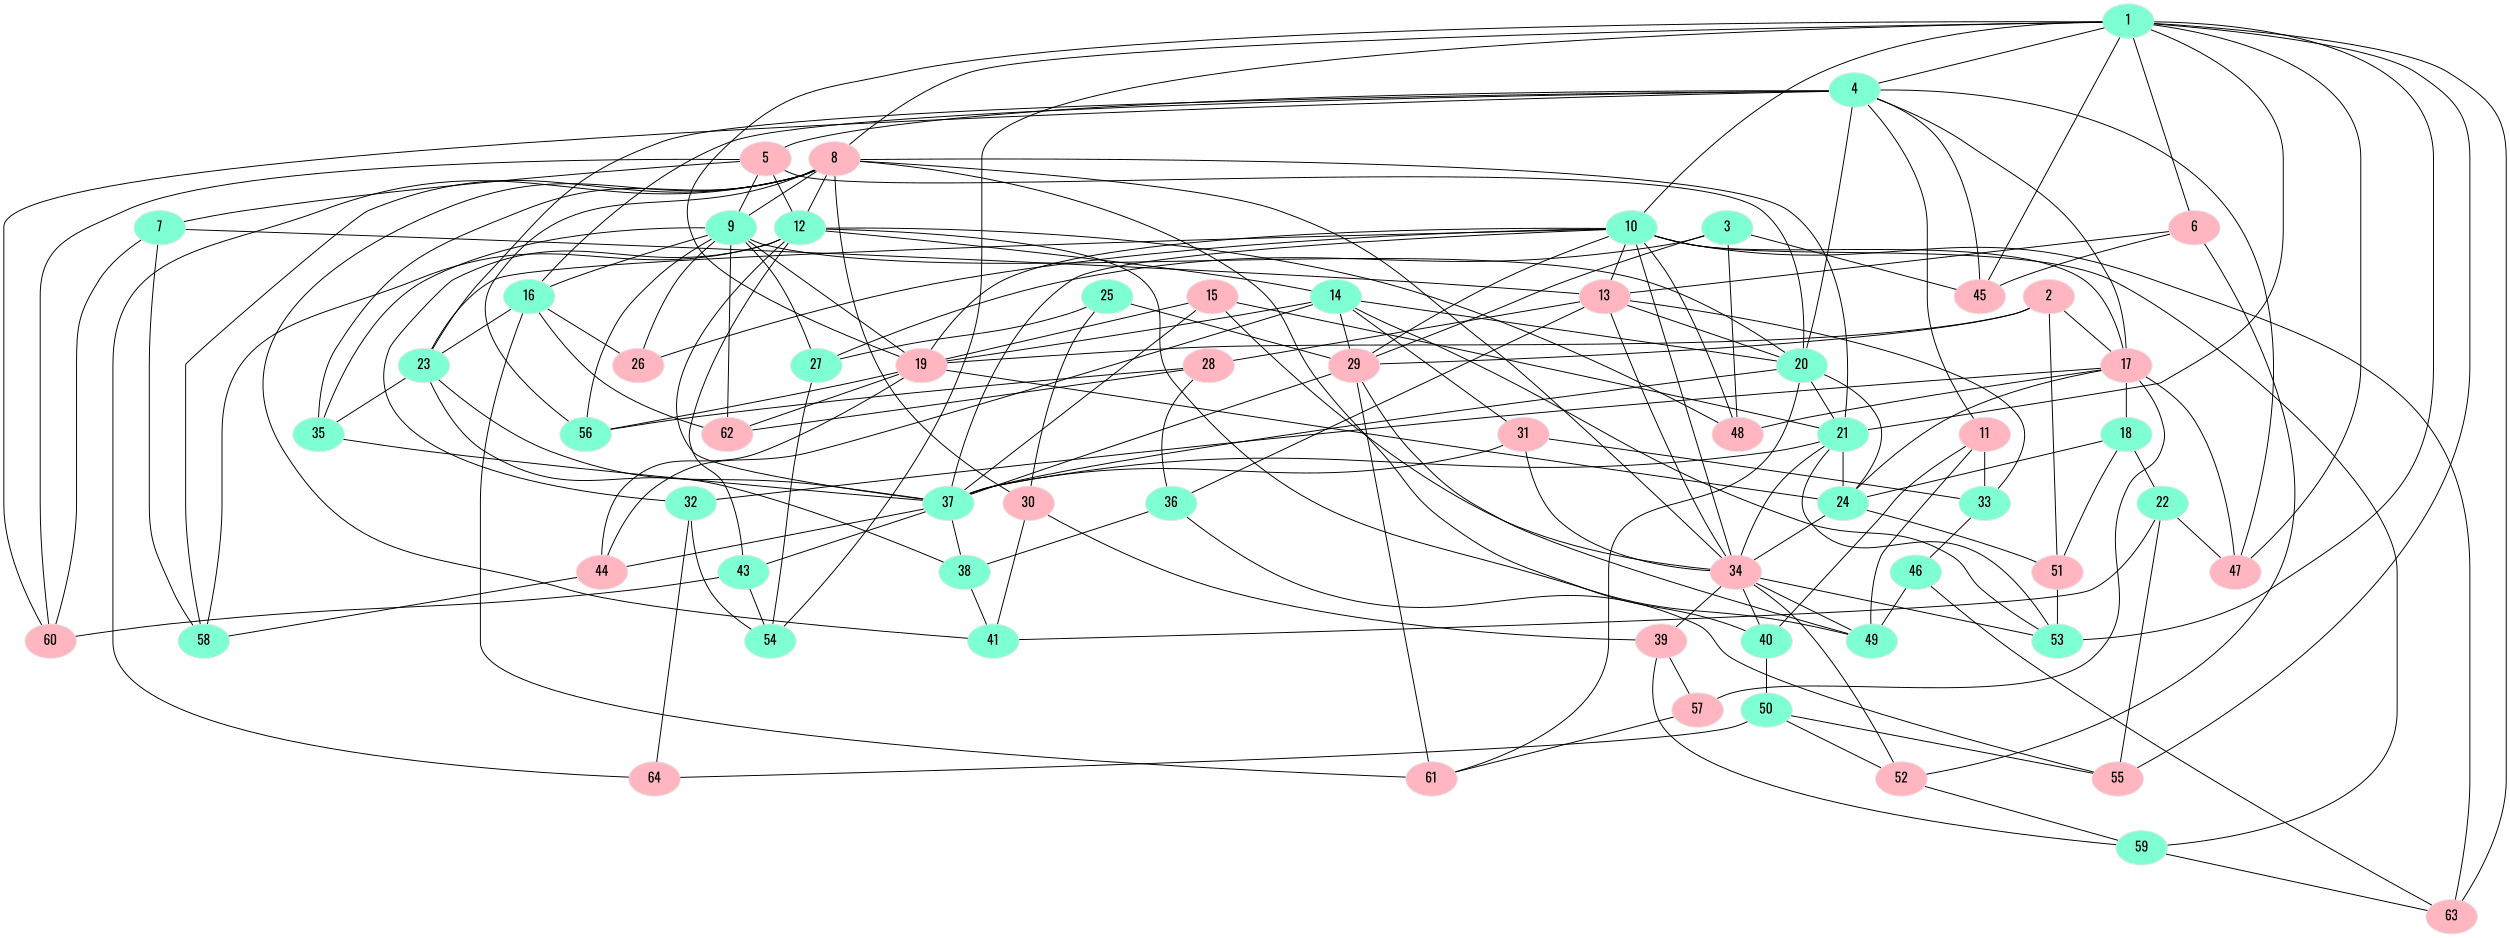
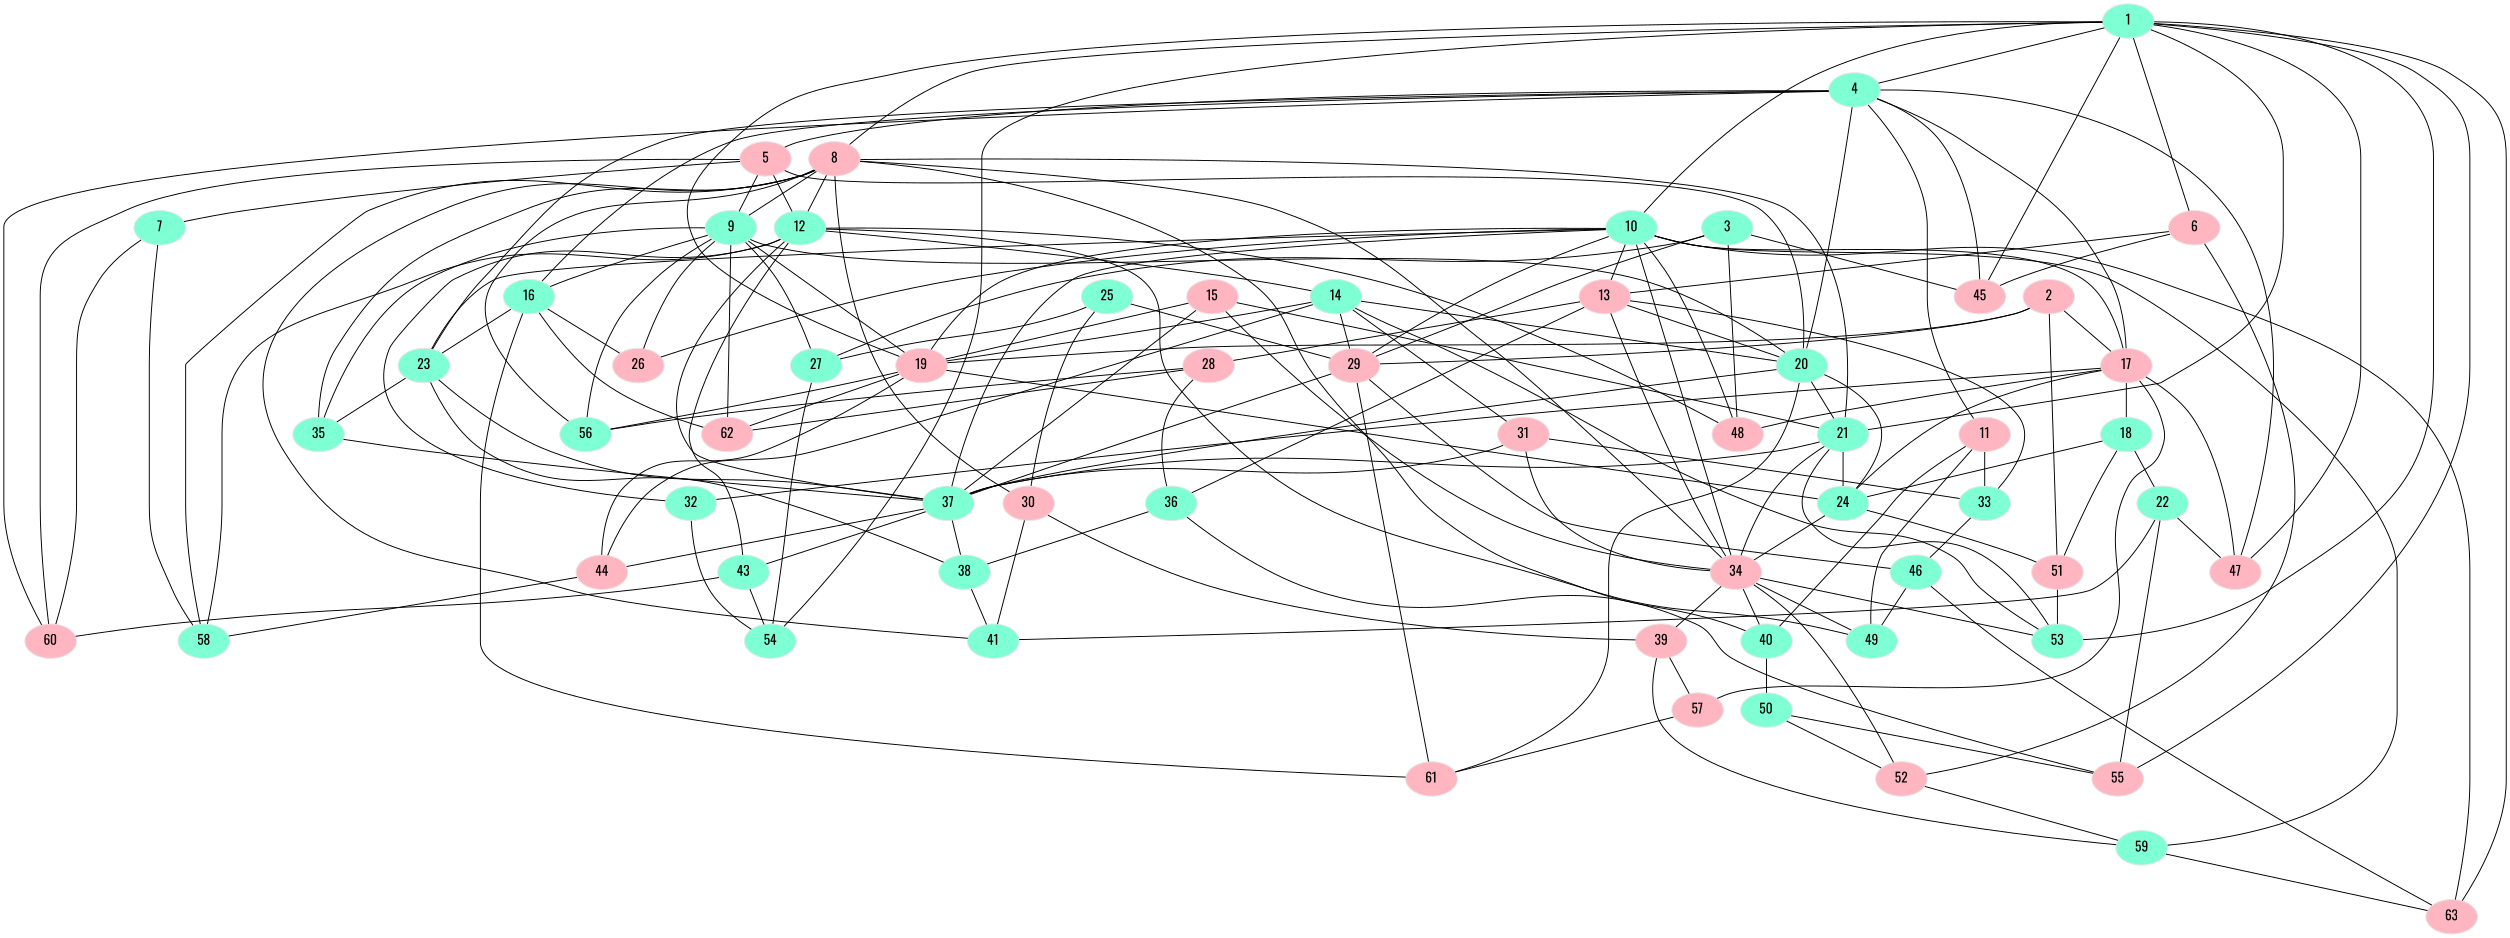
edge "7" -- "13": removed
edge "29" -- "49": now "29" -- "46"
node "64": removed
